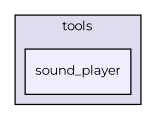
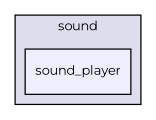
cluster "tools": label "tools" -> "sound"
